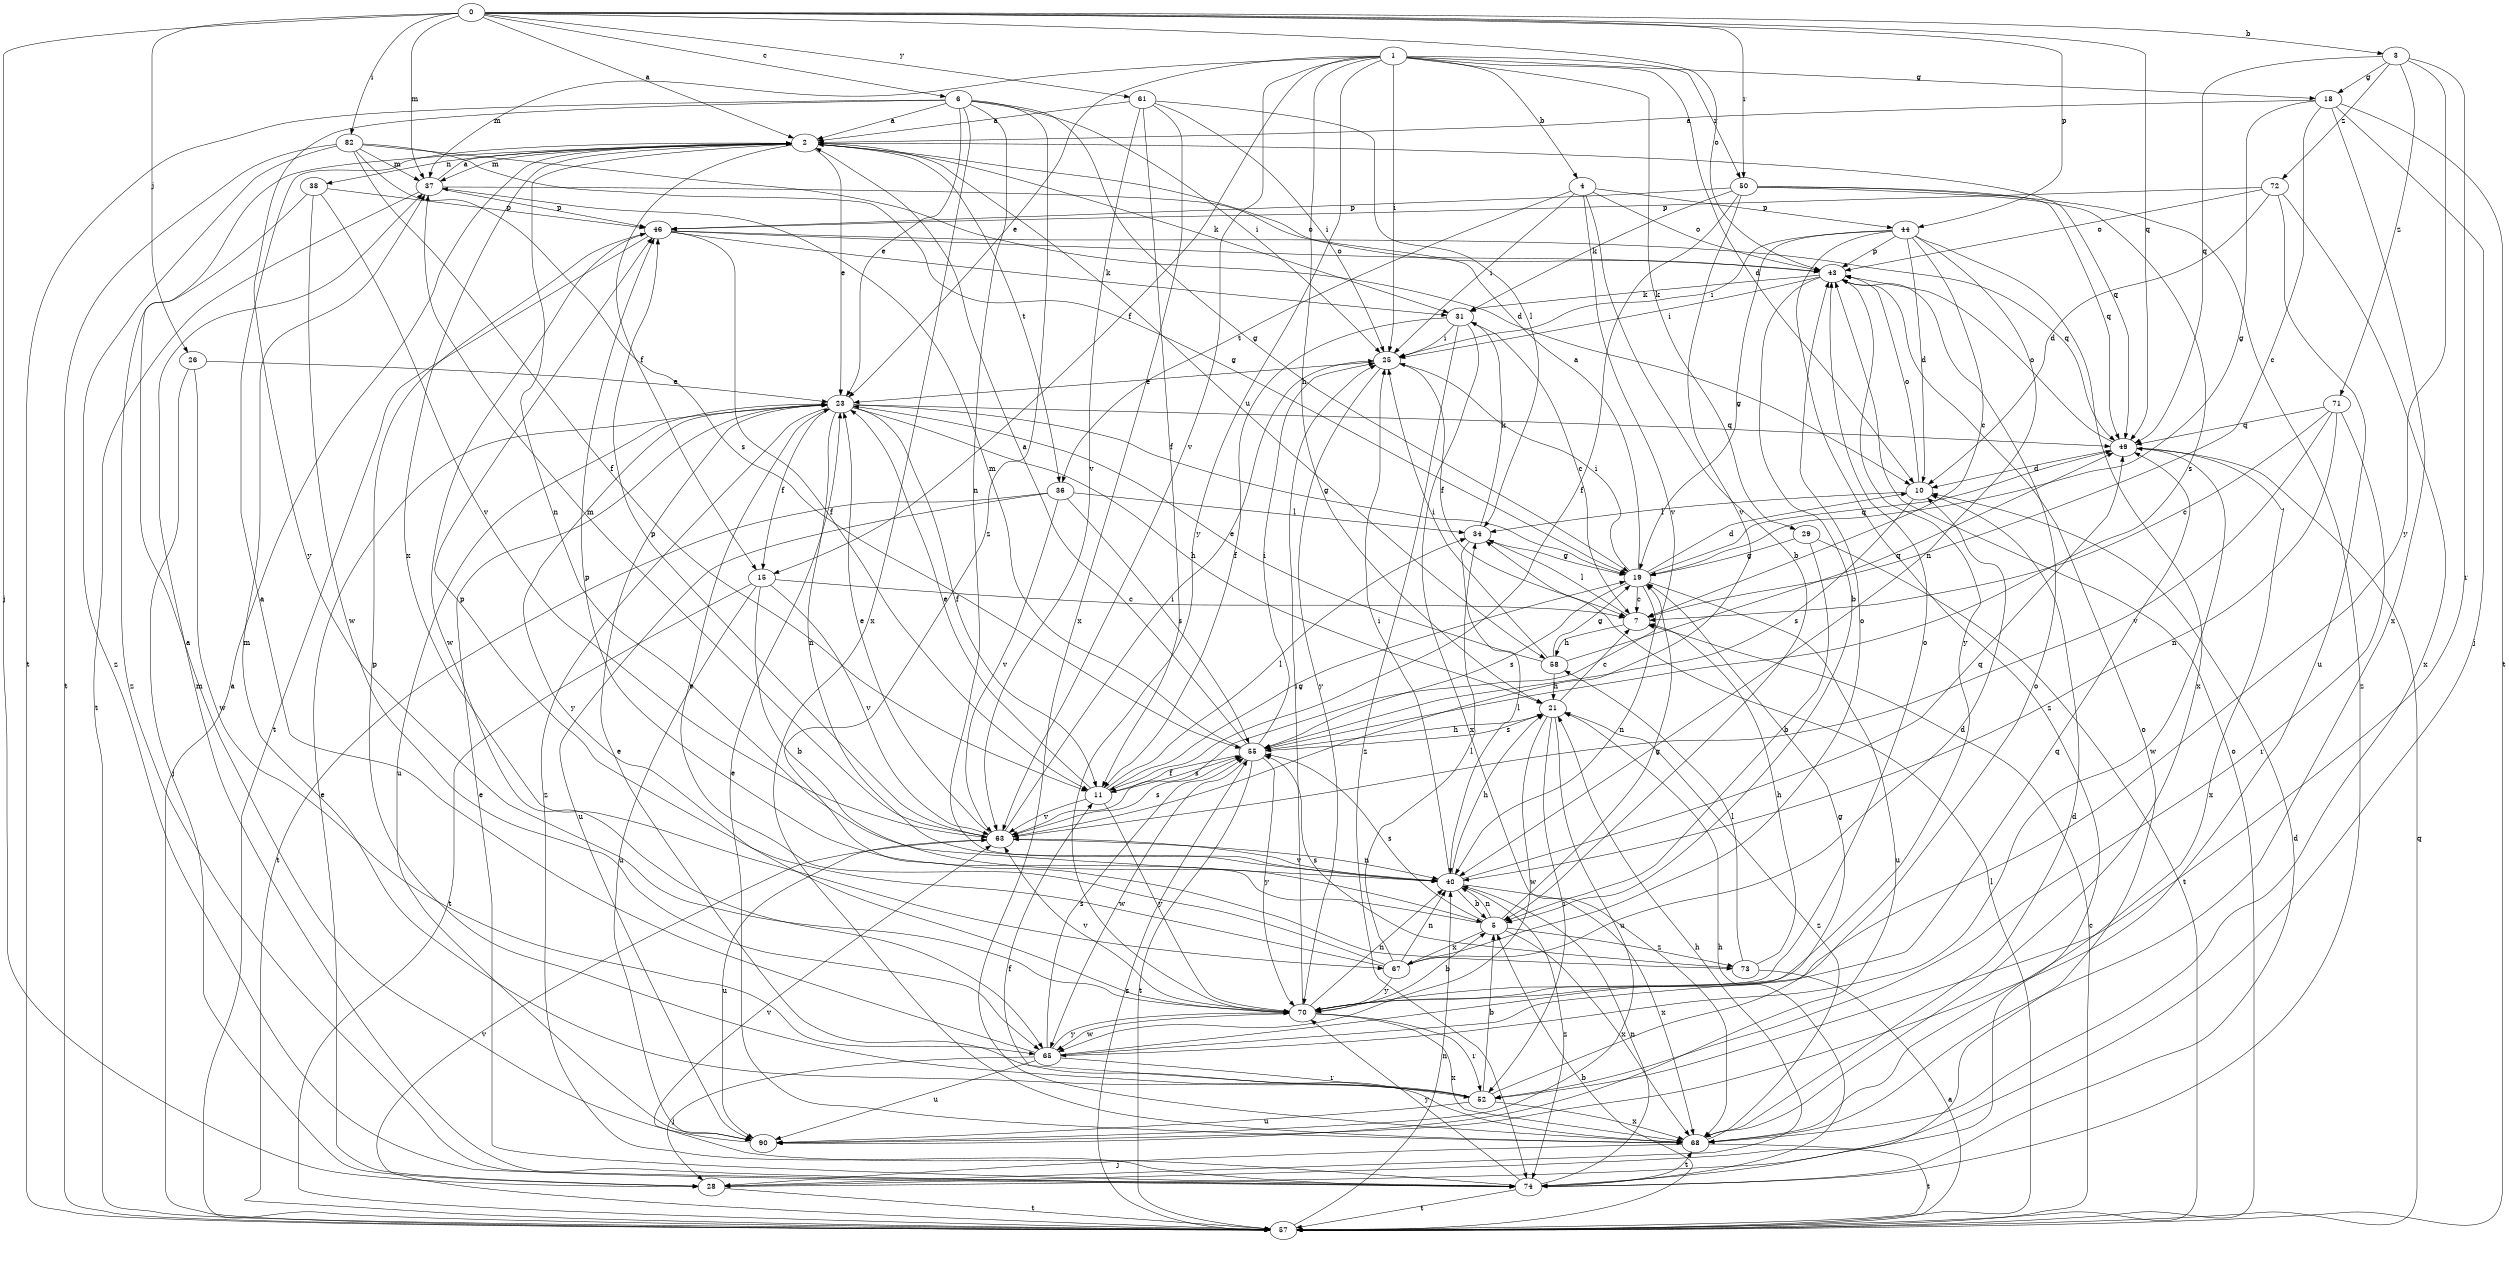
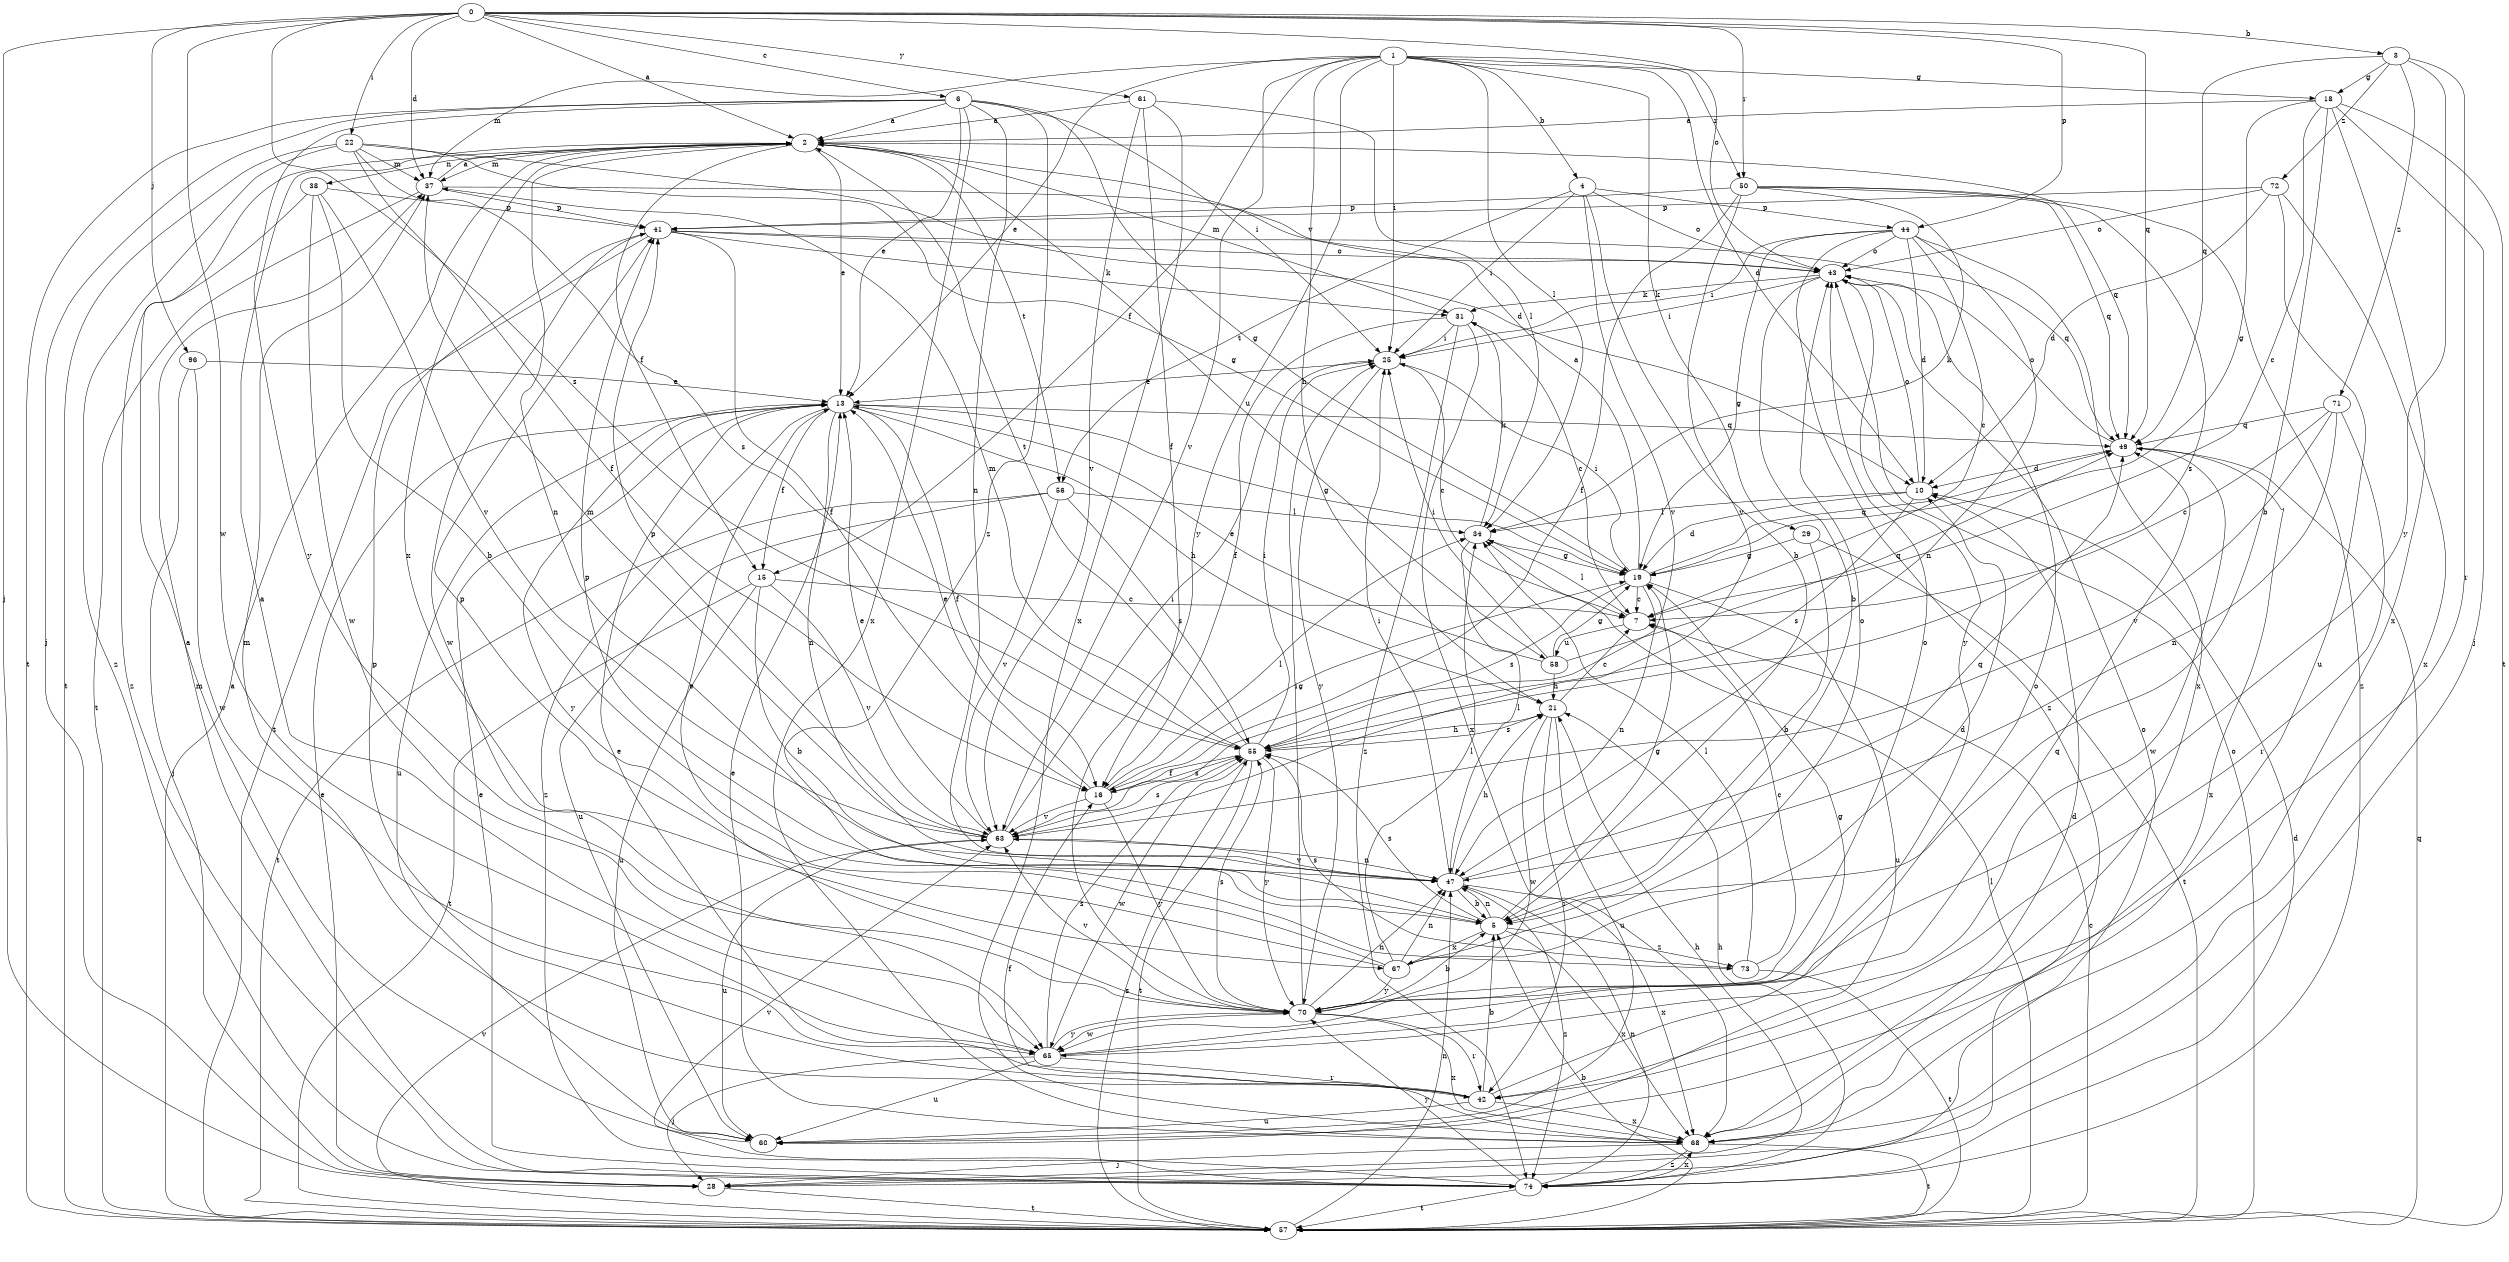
edge "0" -> "37": label "m" -> "d"
node "82": label "82" -> "22"
edge "61" -> "25": removed, label "i"
node "46": label "46" -> "41"
edge "2" -> "31": label "k" -> "m"
edge "37" -> "43": label "o" -> "v"
edge "50" -> "31": now "50" -> "34"
edge "44" -> "43": label "p" -> "o"
edge "1" -> "34": added, label "l"
node "26": label "26" -> "96"
node "23": label "23" -> "13"
edge "0" -> "55": added, label "s"
edge "55" -> "2": label "a" -> "t"
node "36": label "36" -> "56"
edge "25" -> "7": label "f" -> "c"
edge "6" -> "28": added, label "j"
edge "19" -> "10": reversed
edge "7" -> "58": label "h" -> "u"
edge "0" -> "65": added, label "w"
edge "18" -> "5": added, label "b"
edge "38" -> "5": added, label "b"
edge "73" -> "58": now "73" -> "34"
node "11": label "11" -> "16"
edge "73" -> "7": label "h" -> "c"
node "40": label "40" -> "47"
edge "70" -> "55": added, label "s"
edge "68" -> "21": now "68" -> "74"
node "52": label "52" -> "42"
edge "73" -> "57": label "a" -> "t"
node "90": label "90" -> "60"
edge "74" -> "68": label "t" -> "x"
